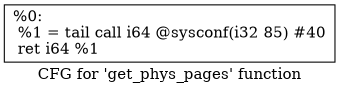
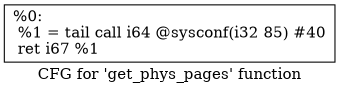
node "%0:": text "ret i64 %1" -> "ret i67 %1"
